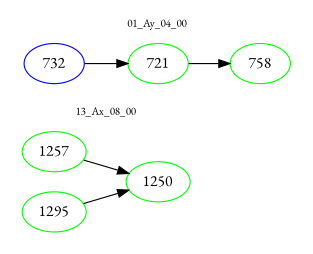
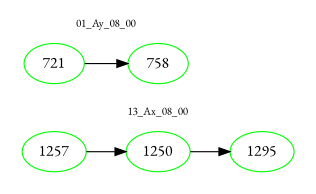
cluster "01_Ay_04_00": label "01_Ay_04_00" -> "01_Ay_08_00"
node "732": removed
edge "1295" -> "1250": reversed
